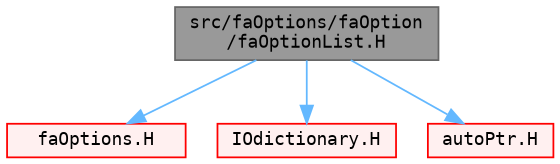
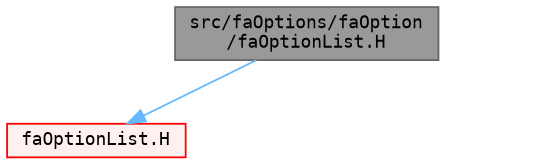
node "faOptions.H": label "faOptions.H" -> "faOptionList.H"
node "IOdictionary.H": removed
node "autoPtr.H": removed
